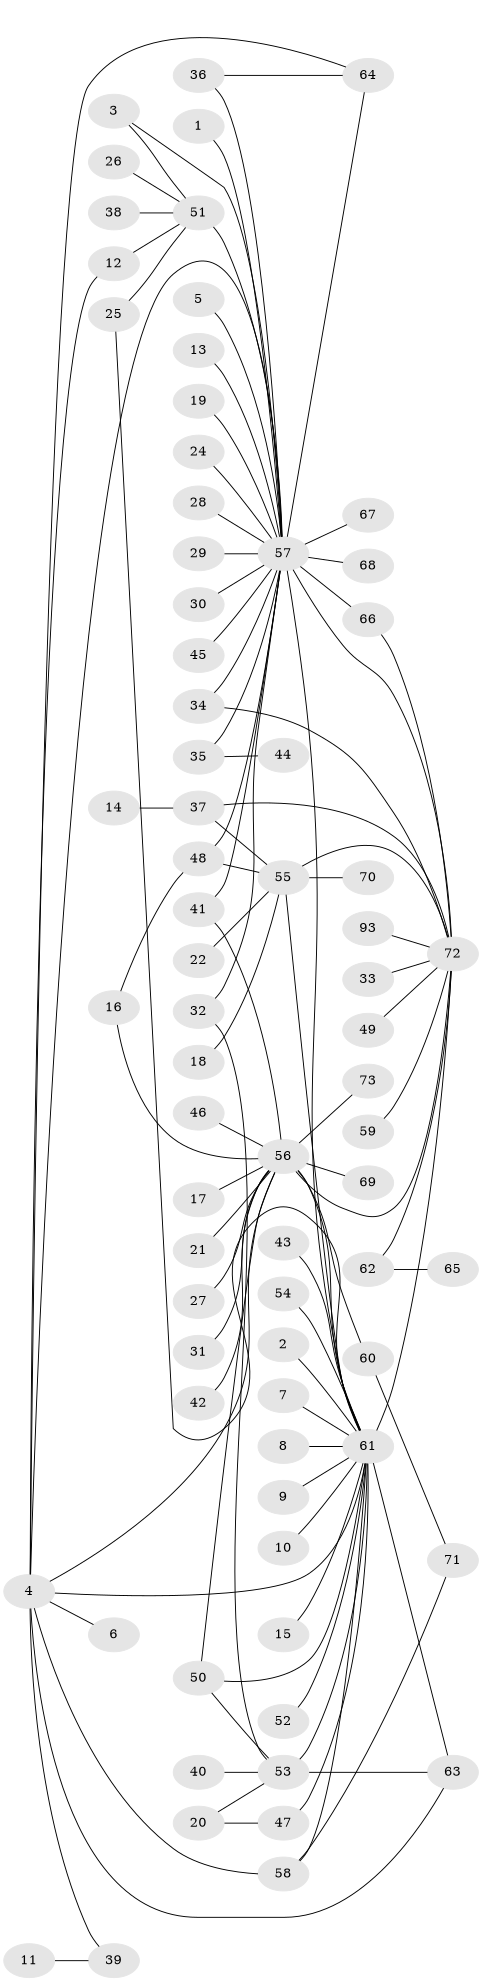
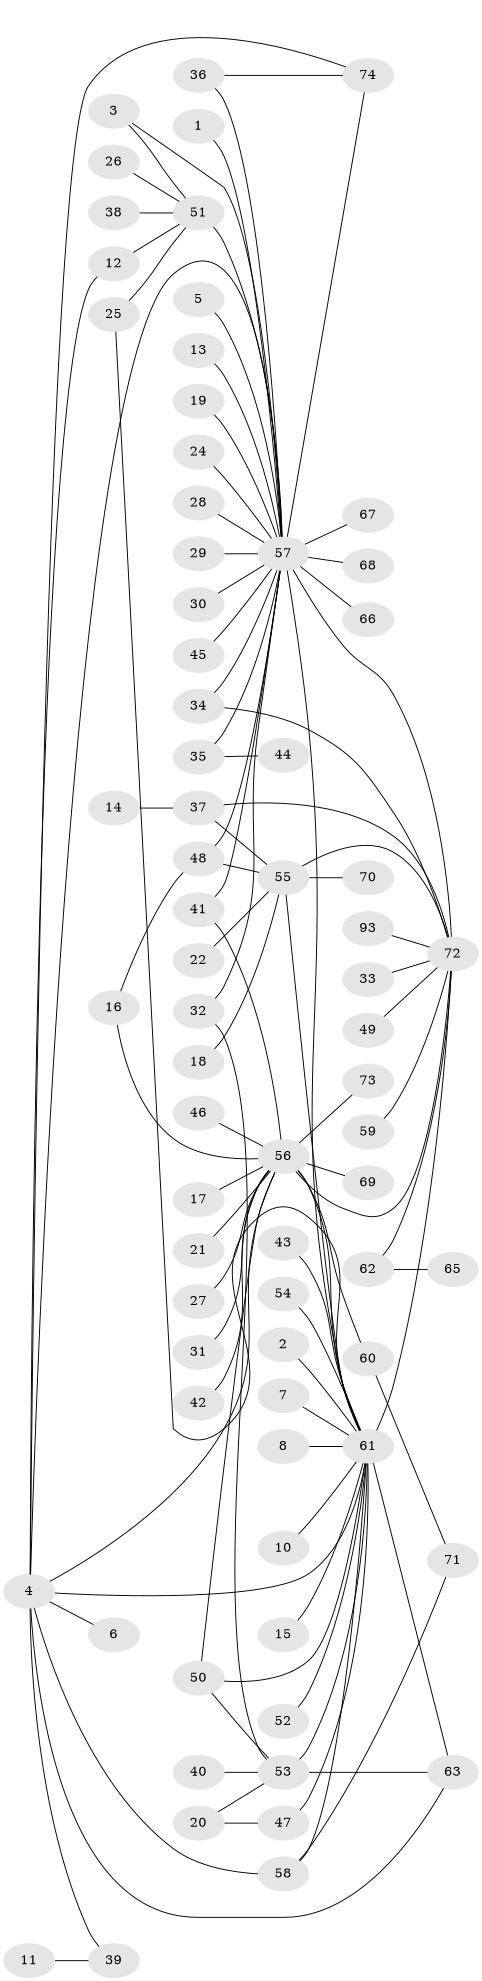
node "64": label "64" -> "74"
edge "66" -- "72": removed
node "9": removed
